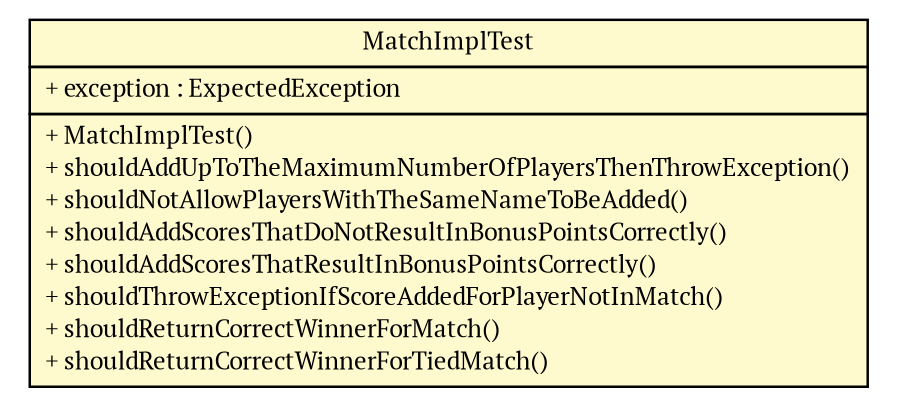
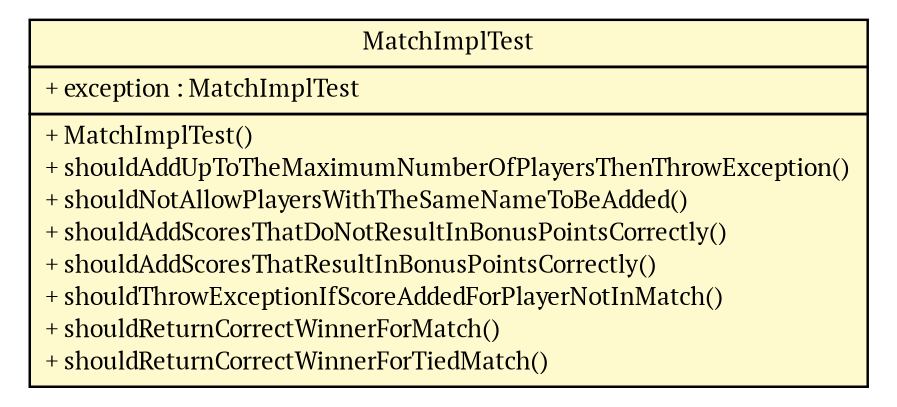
node "MatchImplTest": text "+ exception : ExpectedException" -> "+ exception : MatchImplTest"
